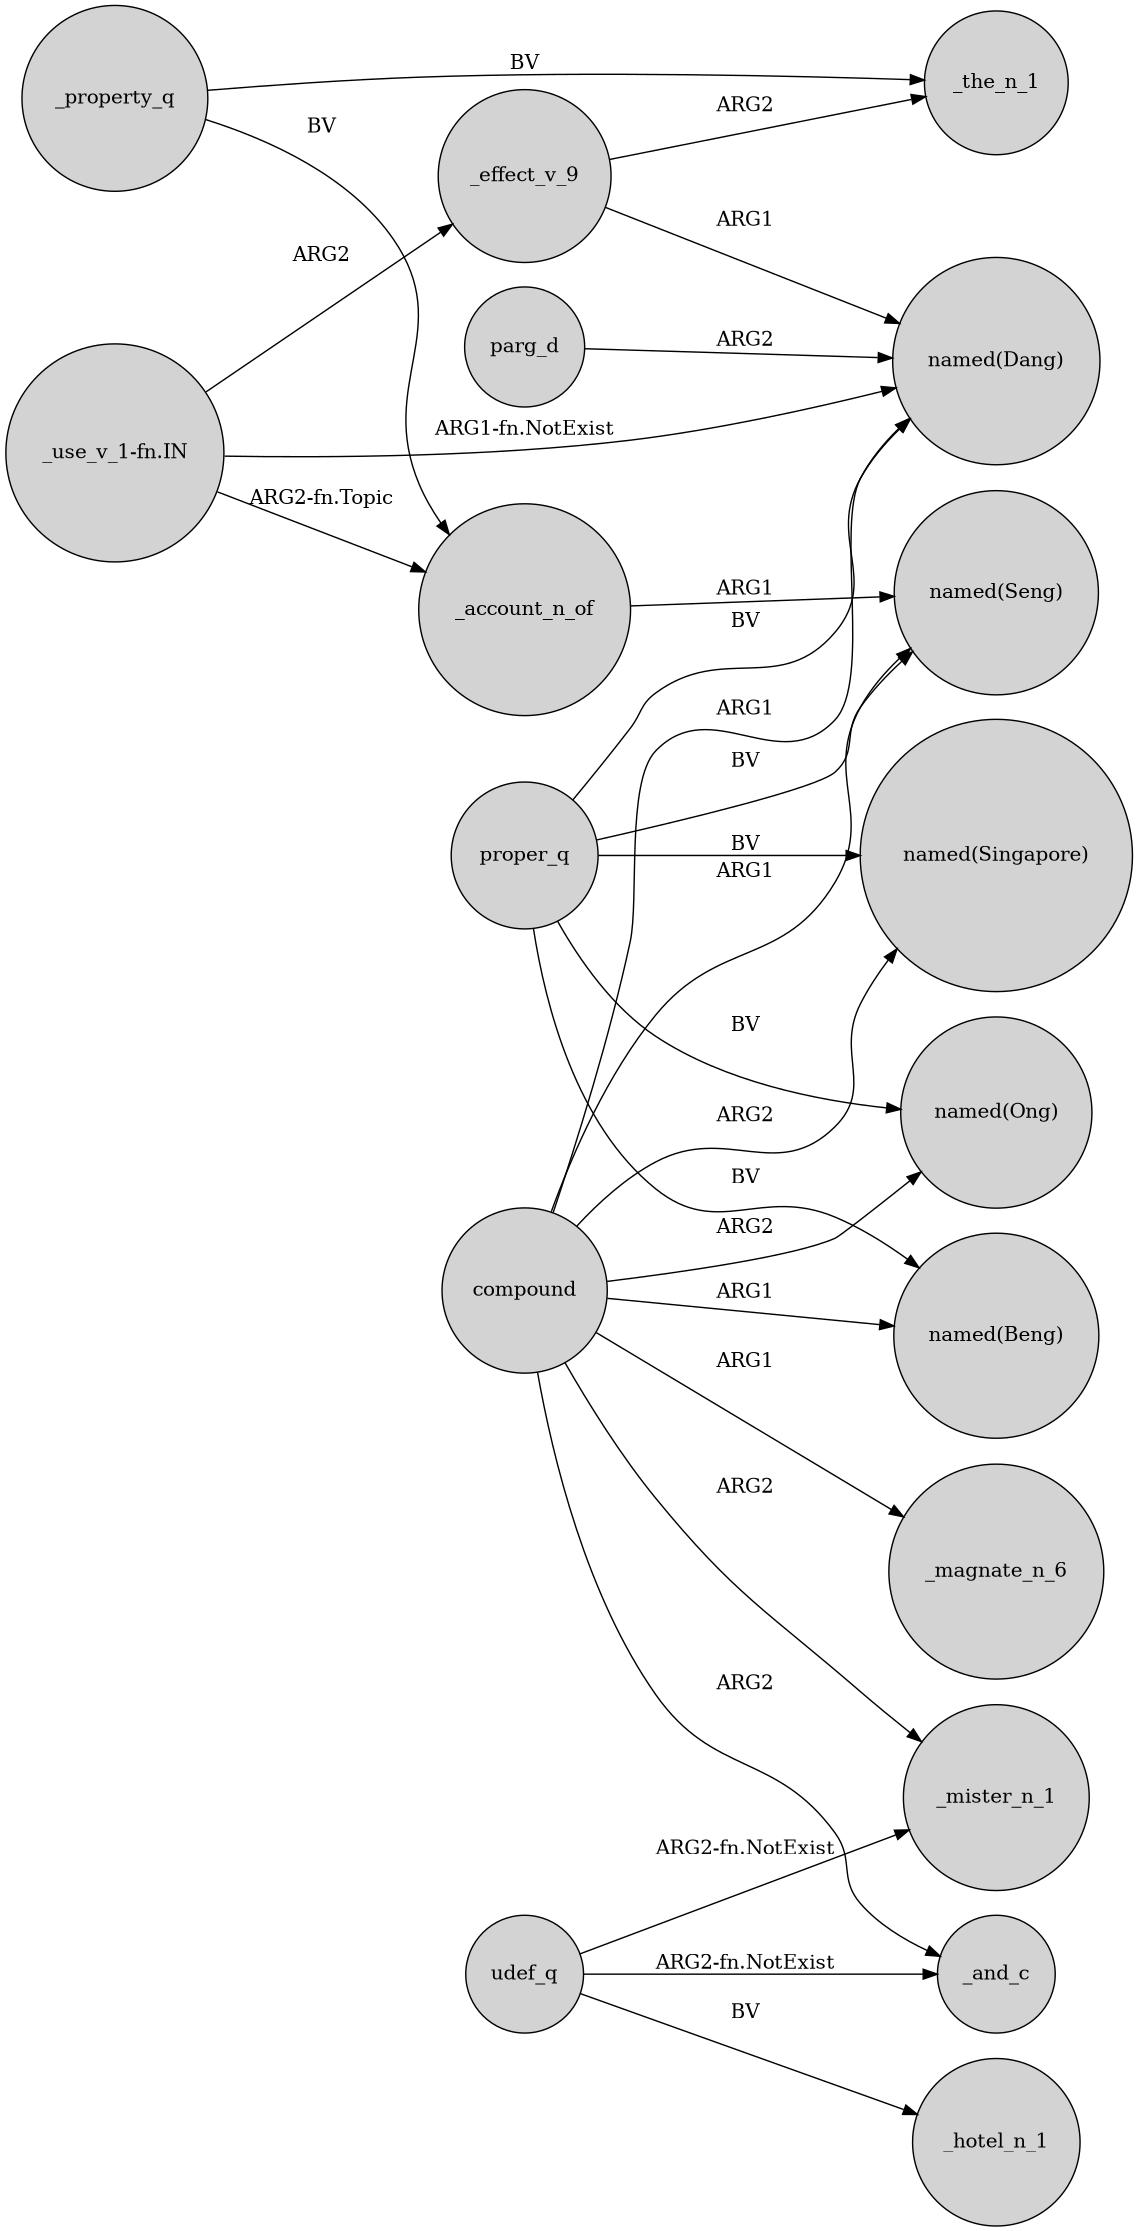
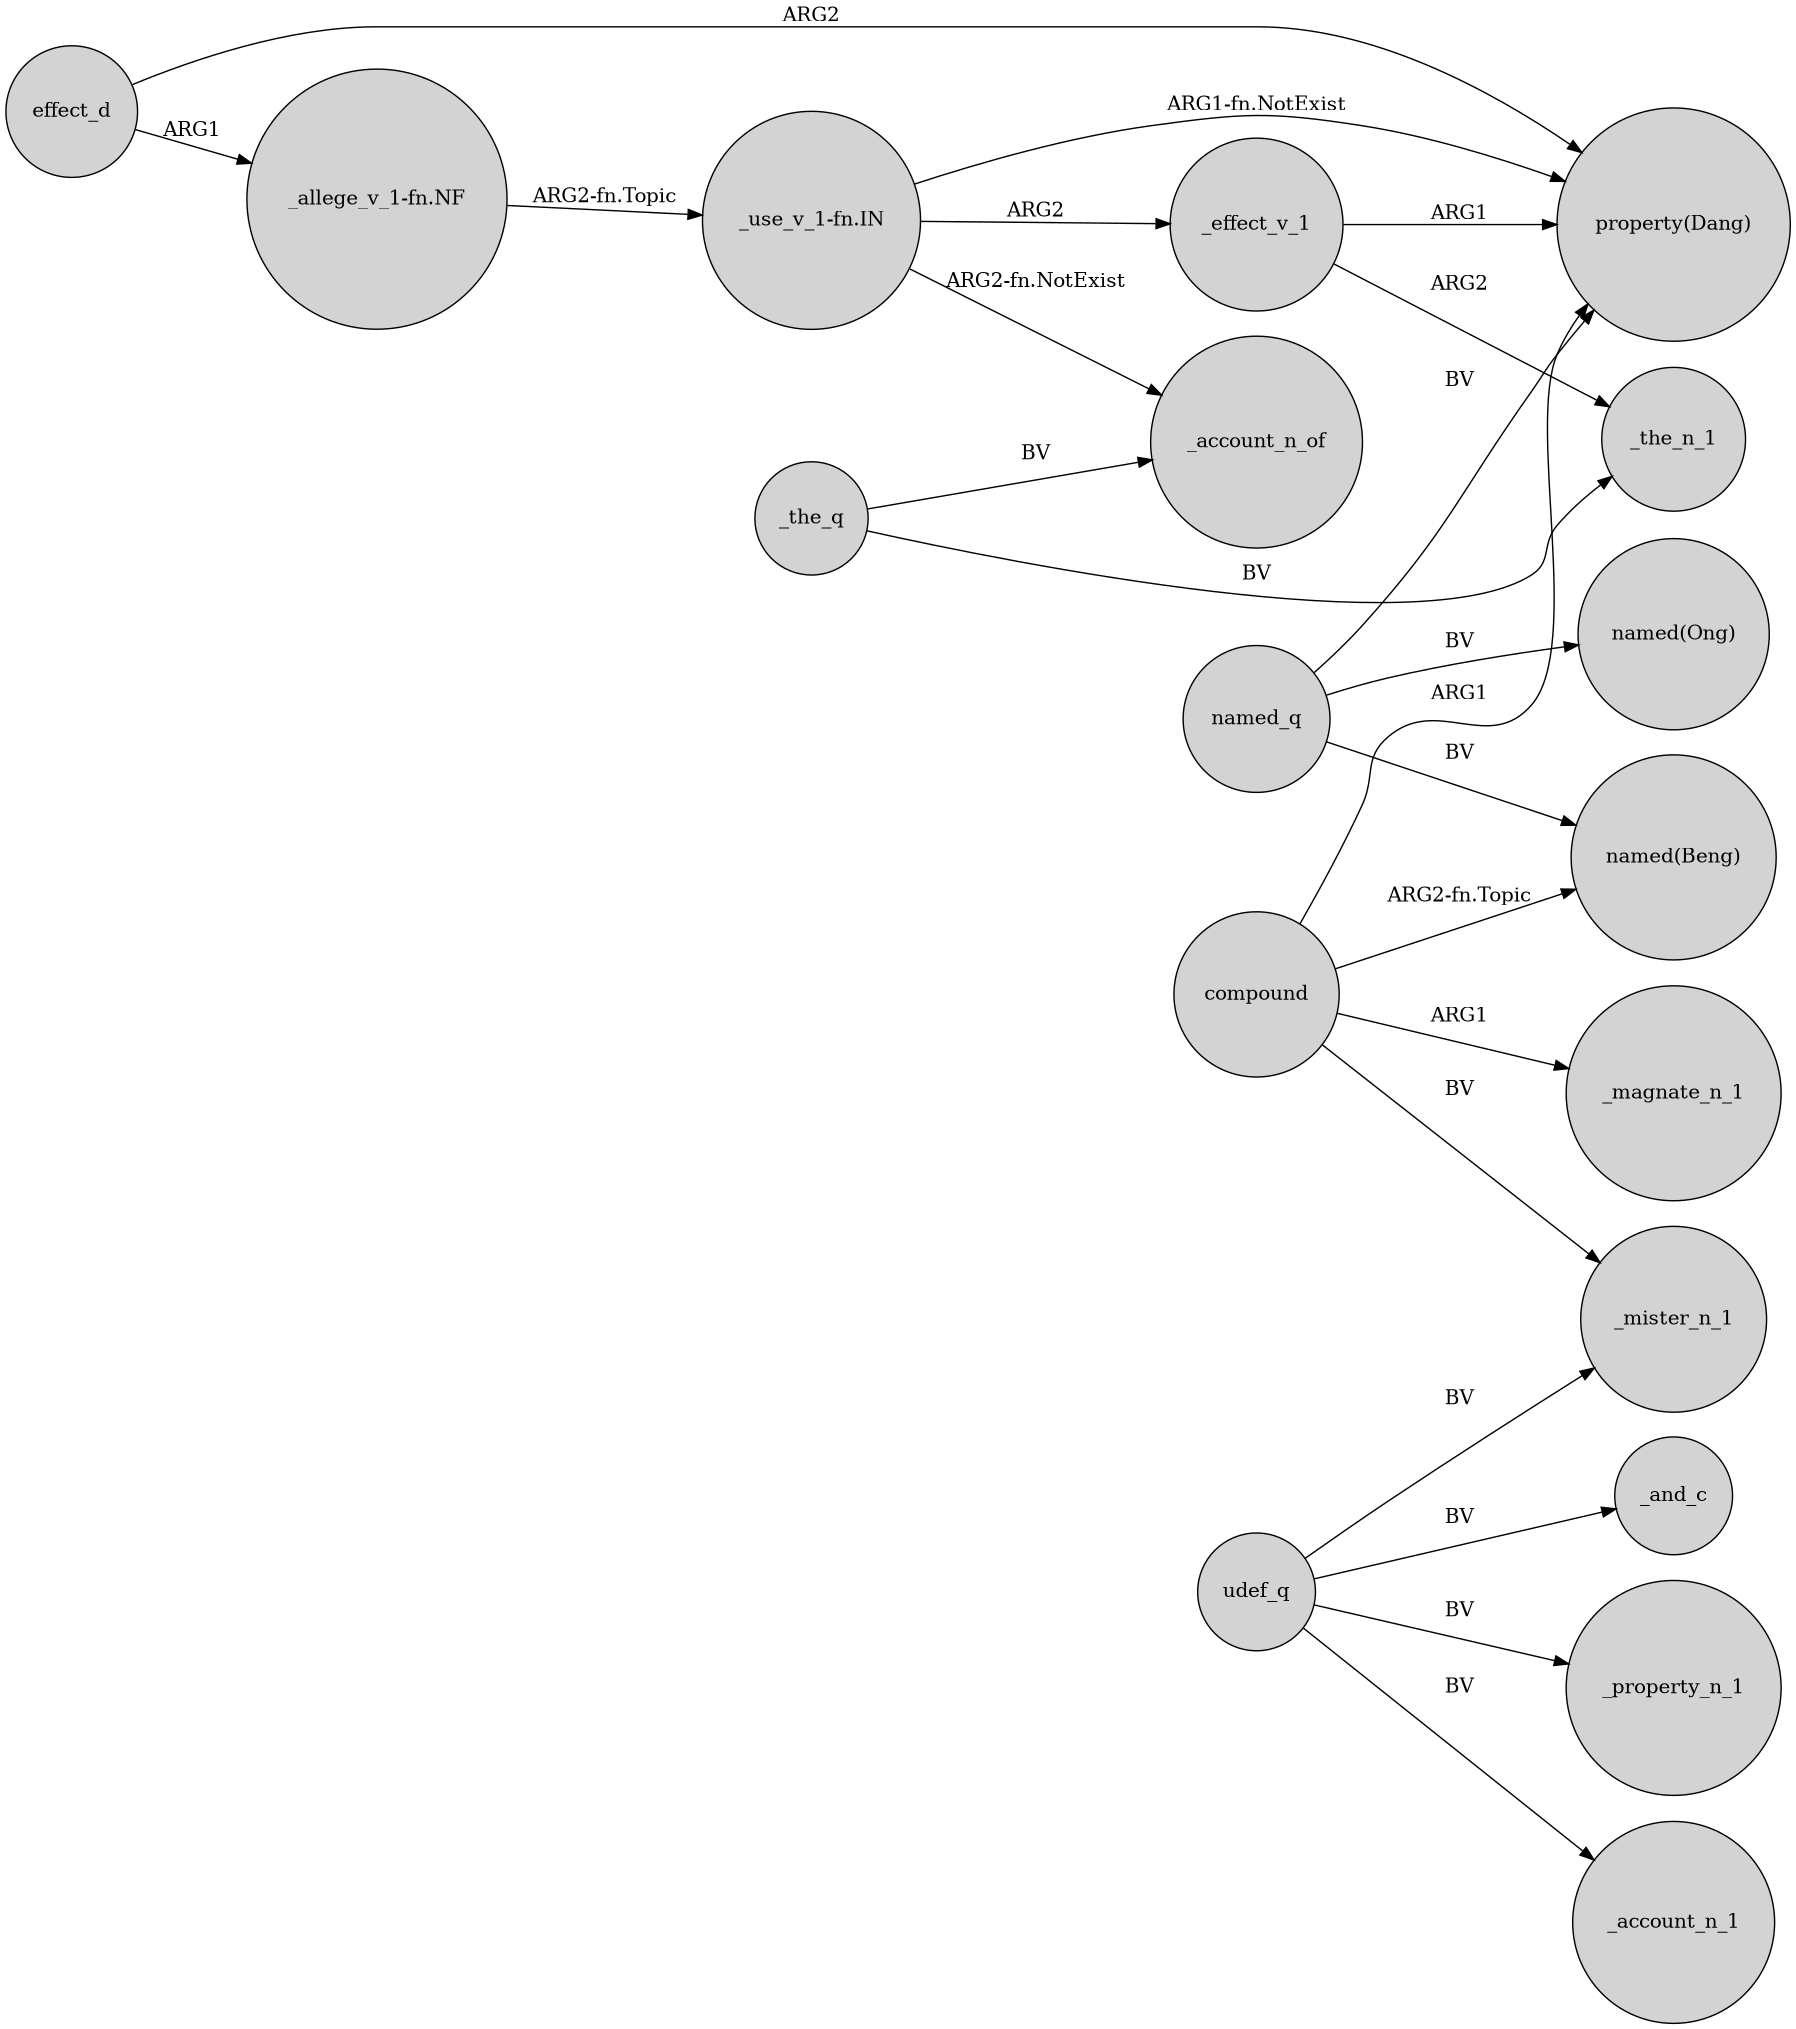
node "_property_q": label "_property_q" -> "_the_q"
node "_effect_v_9": label "_effect_v_9" -> "_effect_v_1"
node "_allege_v_1-fn.NF": added
node "parg_d": label "parg_d" -> "effect_d"
node "named(Dang)": label "named(Dang)" -> "property(Dang)"
edge "_use_v_1-fn.IN" -> "_account_n_of": label "ARG2-fn.Topic" -> "ARG2-fn.NotExist"
node "named(Seng)": removed
node "proper_q": label "proper_q" -> "named_q"
node "named(Singapore)": removed
edge "compound" -> "named(Ong)": removed, label "ARG2"
edge "compound" -> "named(Beng)": label "ARG1" -> "ARG2-fn.Topic"
edge "compound" -> "_mister_n_1": label "ARG2" -> "BV"
node "_magnate_n_6": label "_magnate_n_6" -> "_magnate_n_1"
node "_property_n_1": added
edge "compound" -> "_and_c": removed, label "ARG2"
edge "udef_q" -> "_mister_n_1": label "ARG2-fn.NotExist" -> "BV"
edge "udef_q" -> "_and_c": label "ARG2-fn.NotExist" -> "BV"
node "_hotel_n_1": label "_hotel_n_1" -> "_account_n_1"
